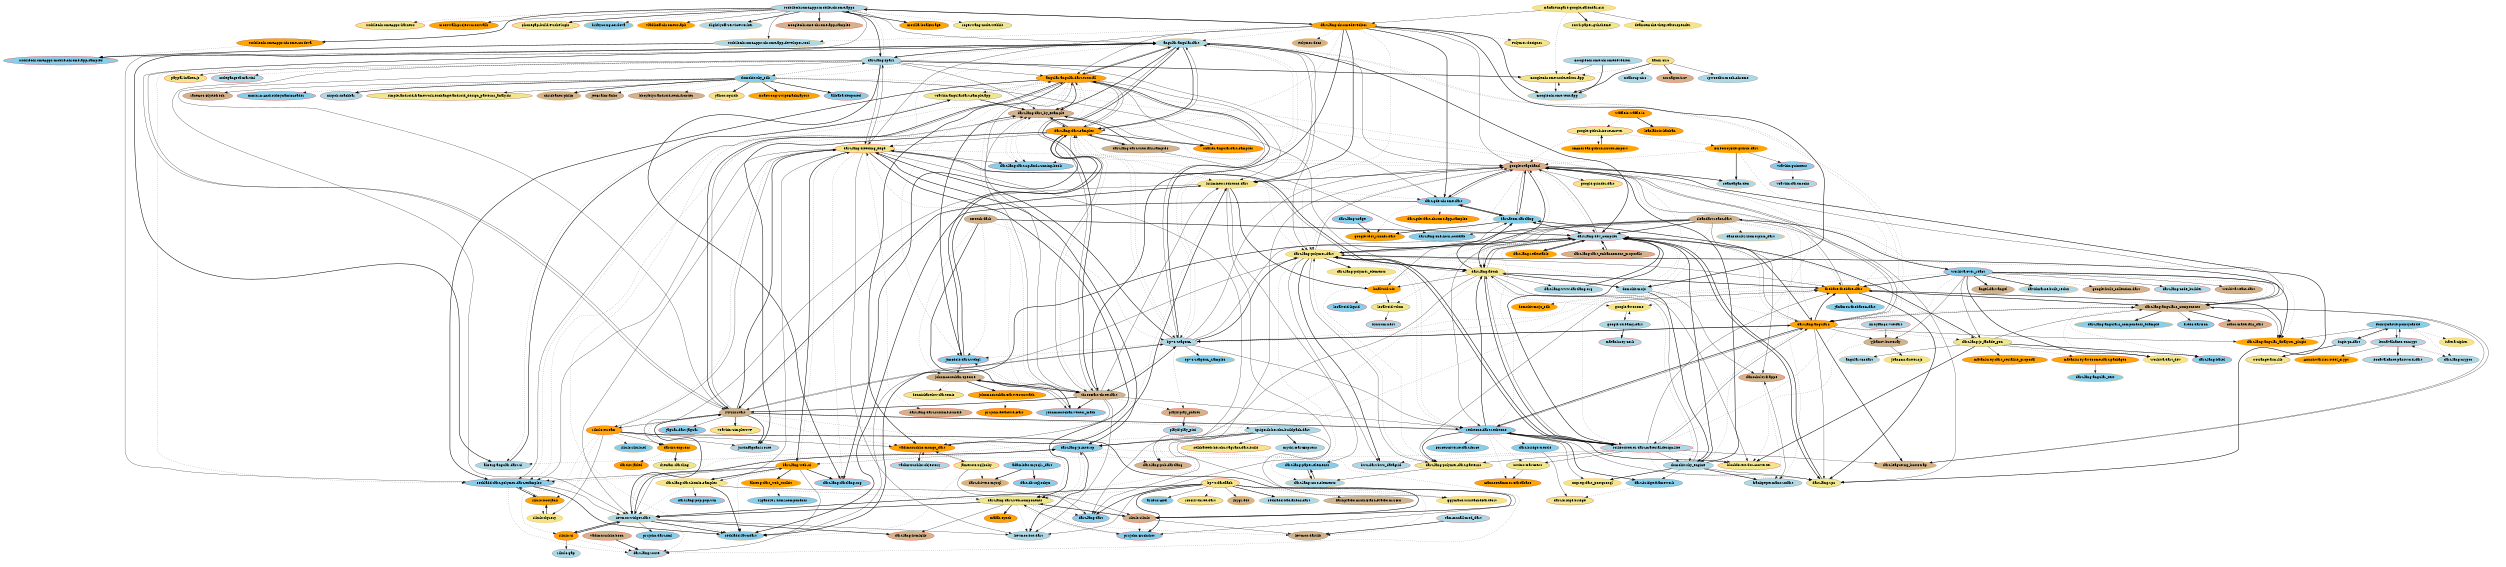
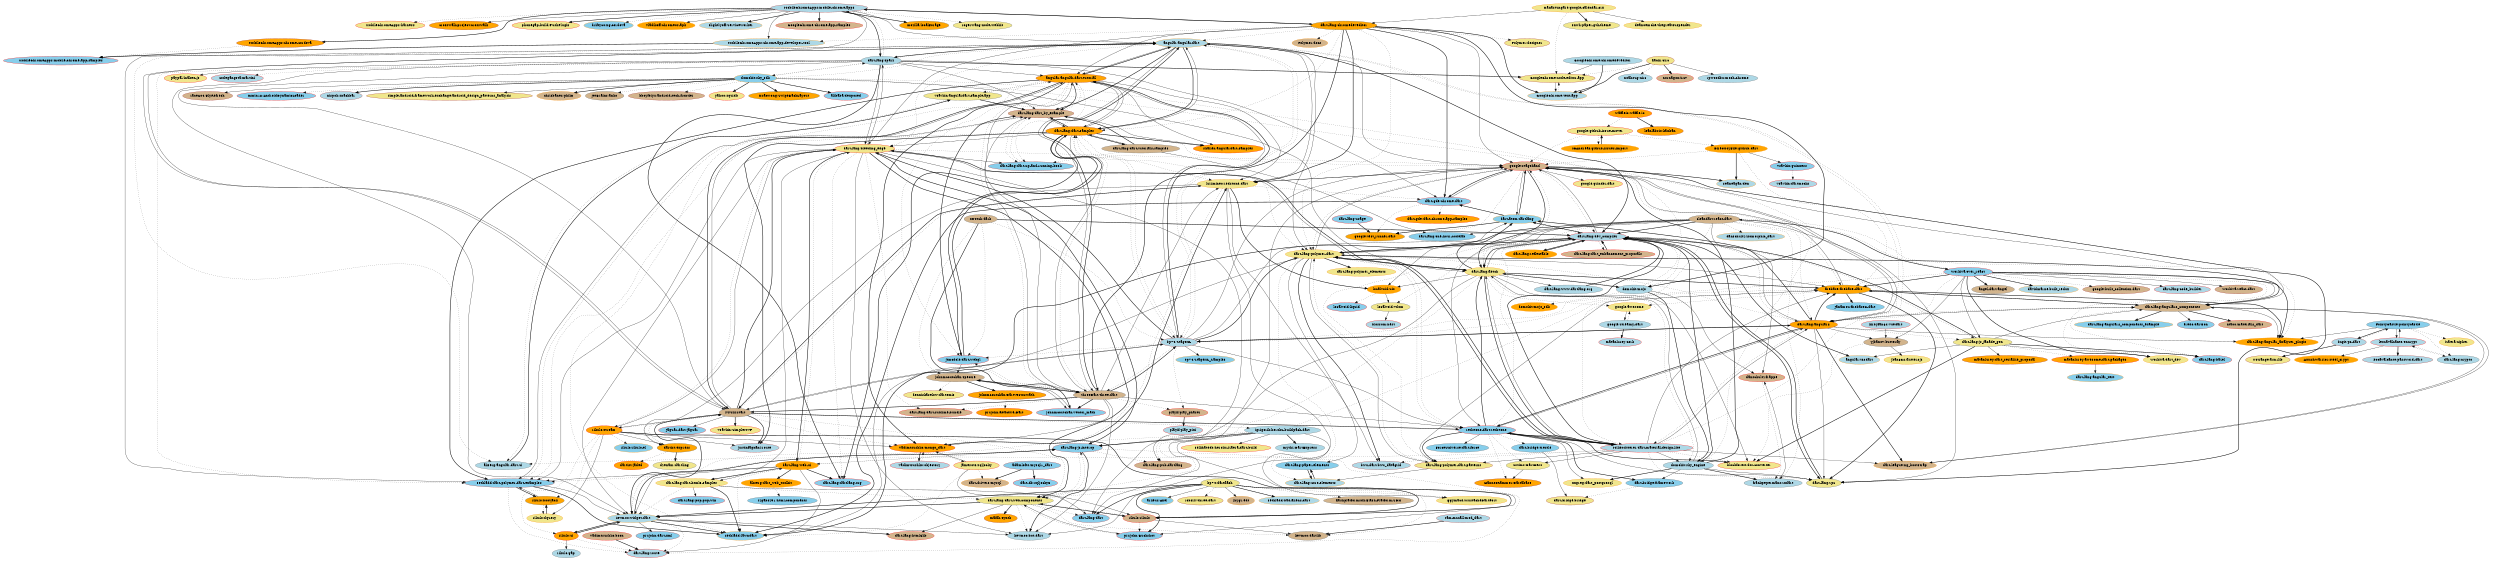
edge "angular/angular.dart" -> "akserg/angular.dart.ui": style bold -> dotted
edge "dart-gde/chrome.dart" -> "dart-atom/dartlang": removed
edge "threeDart/three.dart" -> "dart-lang/bleeding_edge": now "threeDart/three.dart" -> "dart-lang/dart-sublime-bundle"
edge "dart-lang/dev_compiler" -> "angular/ts2dart": added
node "selkhateeb/heroku-vagrant-dart-build": label "selkhateeb/heroku-vagrant-dart-build" -> "selkhateeb/heroku-izaera-dart-build"
node "bp74/dartflash": color red -> gray40
